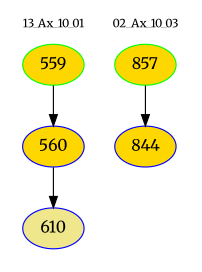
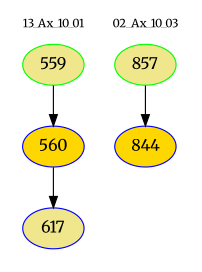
node "559": fillcolor gold -> khaki
node "857": fillcolor gold -> khaki
node "610": label "610" -> "617"
